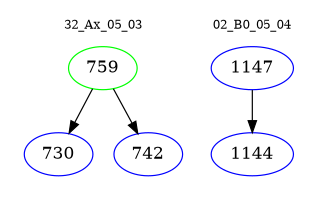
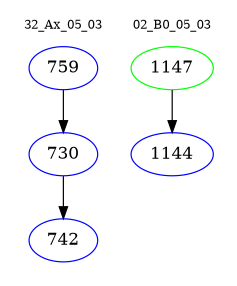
cluster "02_B0_05_04": label "02_B0_05_04" -> "02_B0_05_03"
node "759": color green -> blue
node "1147": color blue -> green
edge "759" -> "742": now "730" -> "742"
